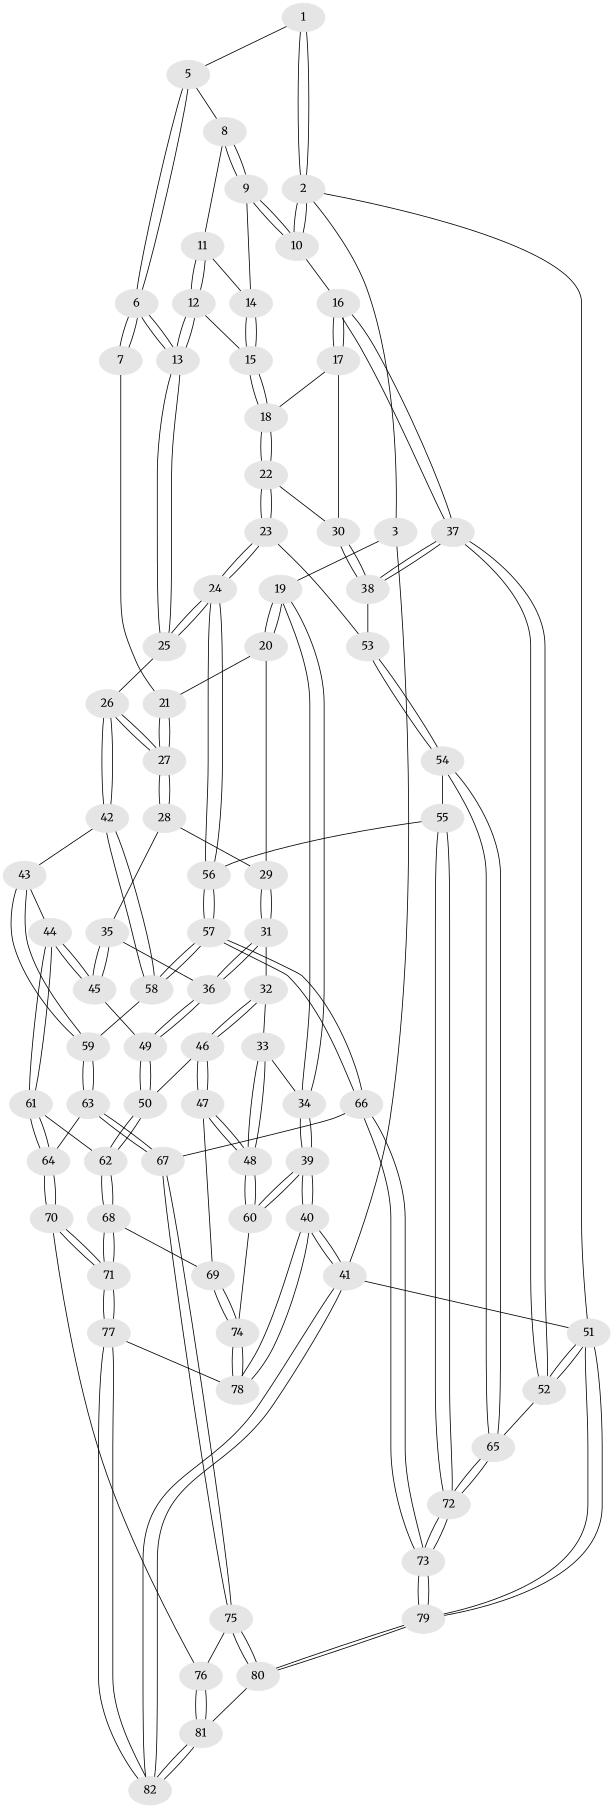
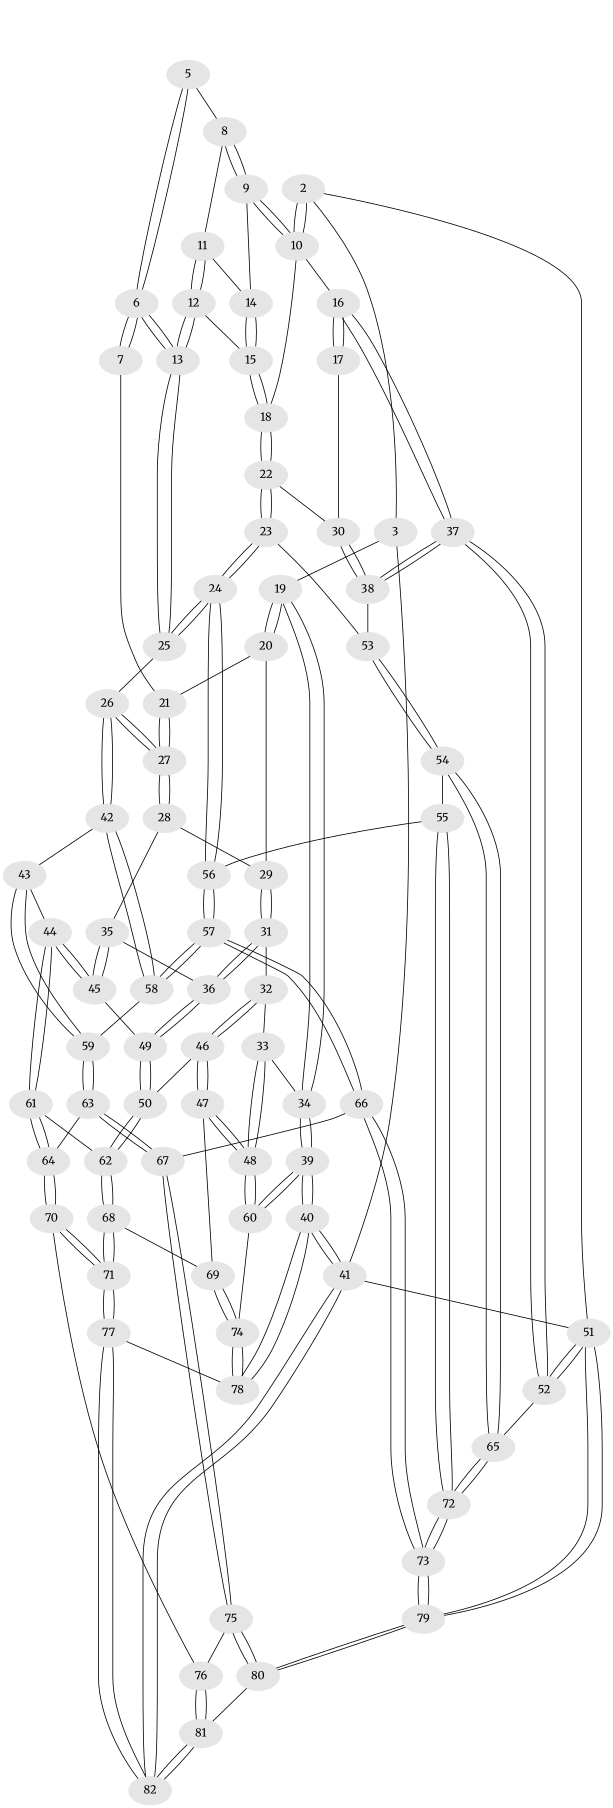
node "1": removed
edge "17" -- "18": now "10" -- "18"
